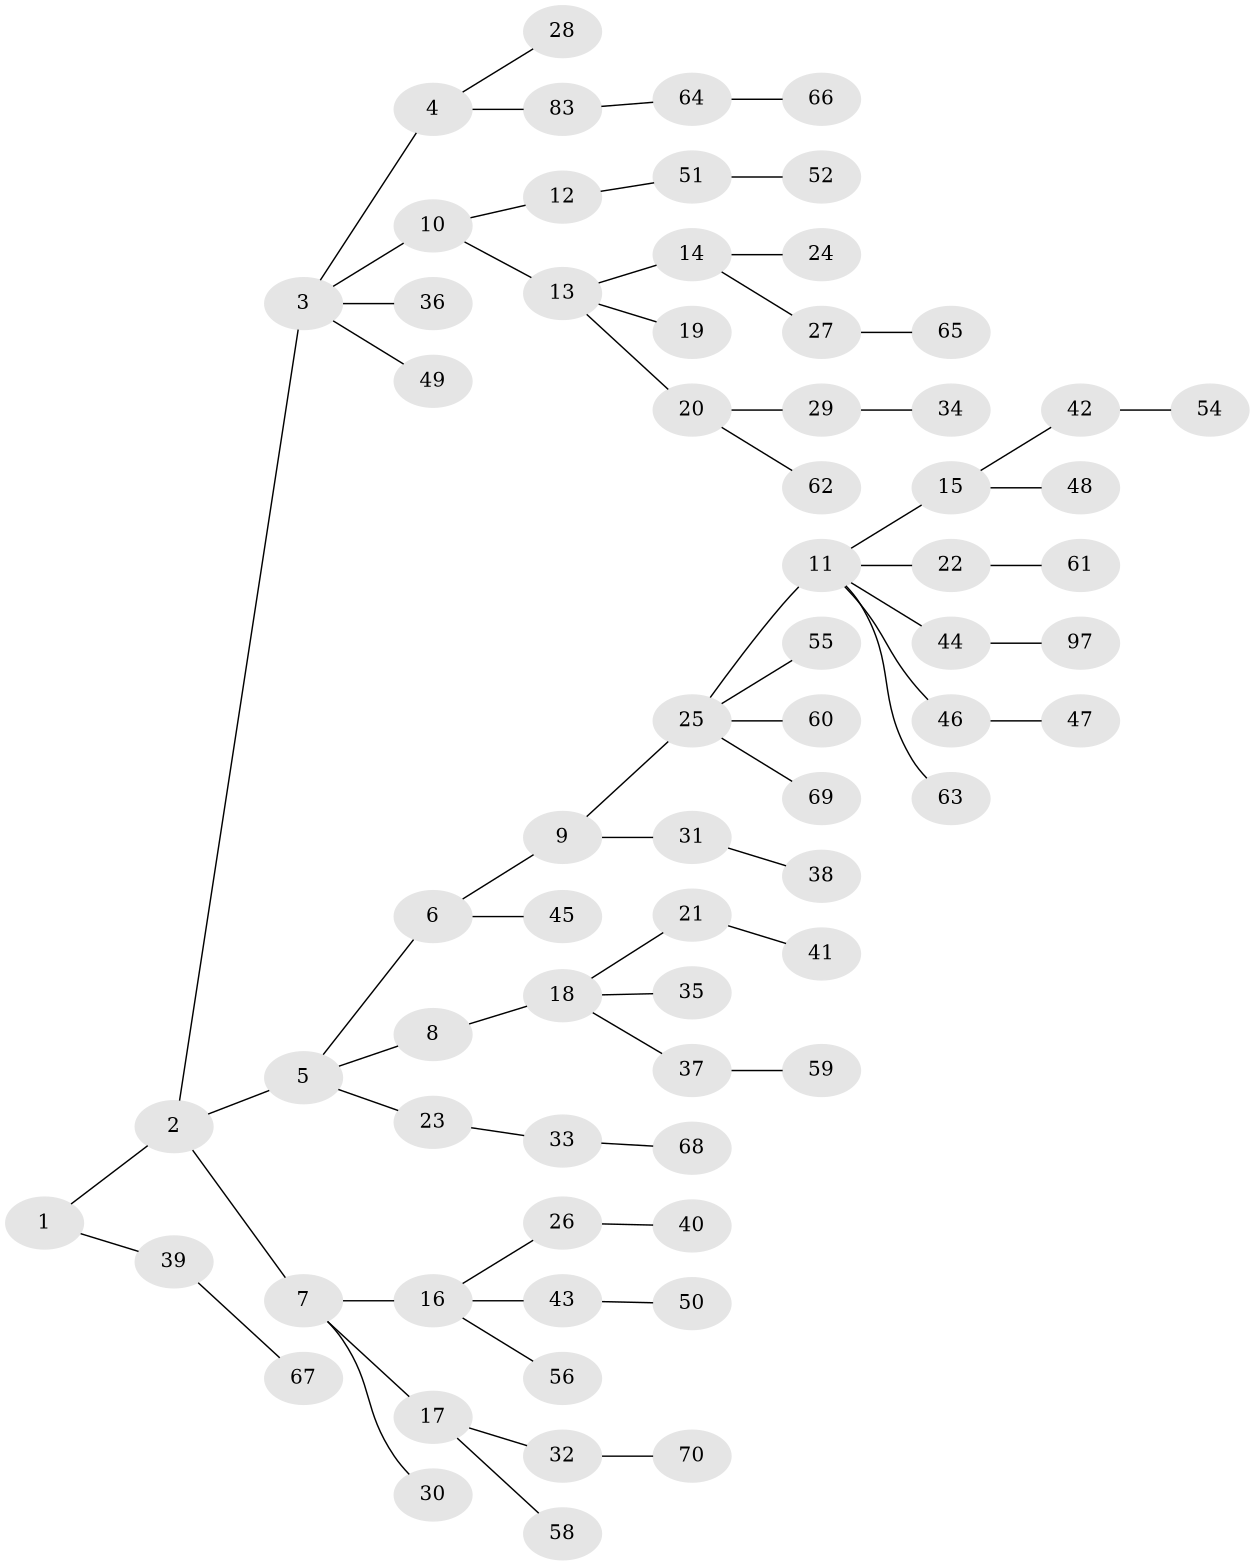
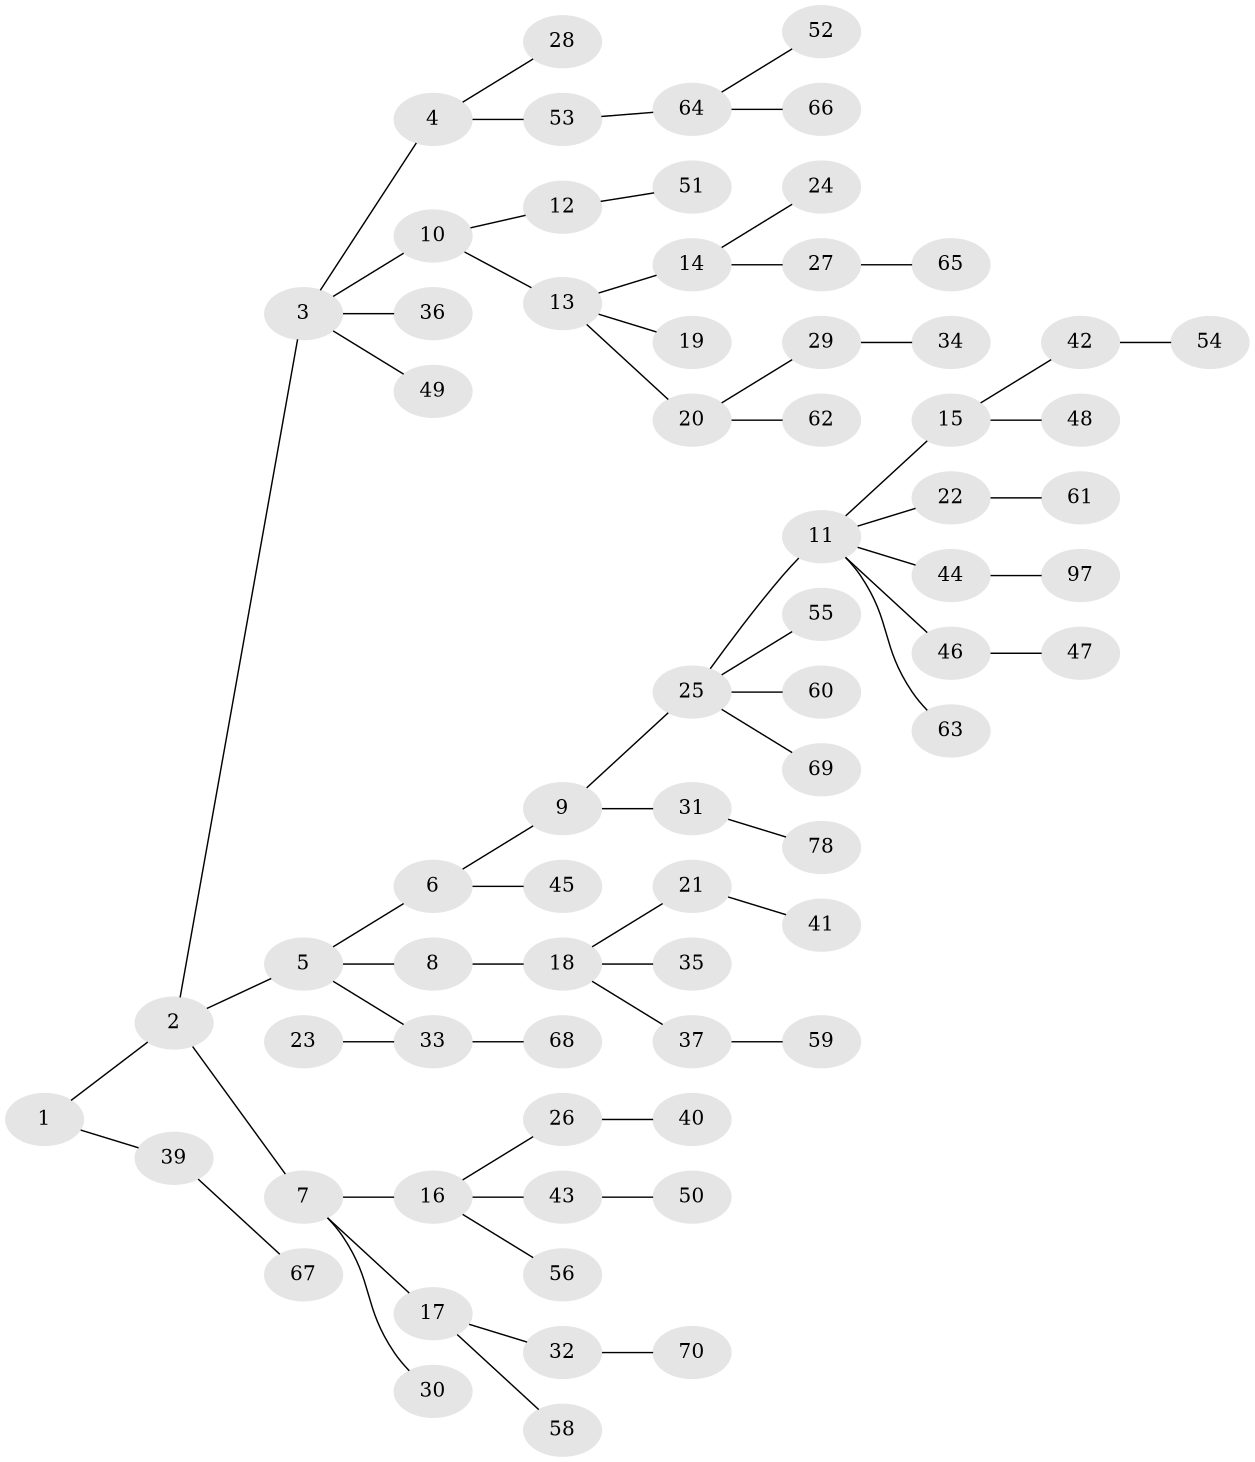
node "83": label "83" -> "53"
edge "51" -- "52": now "64" -- "52"
node "38": label "38" -> "78"
edge "5" -- "23": now "5" -- "33"
